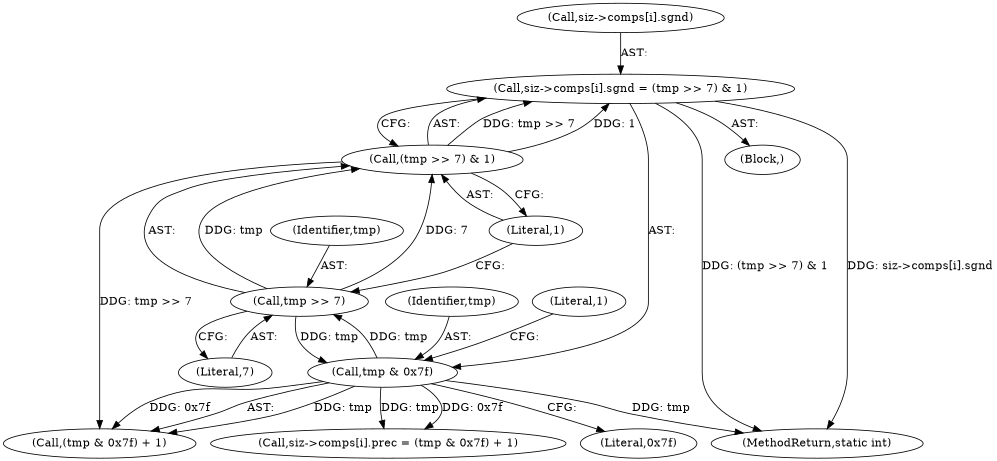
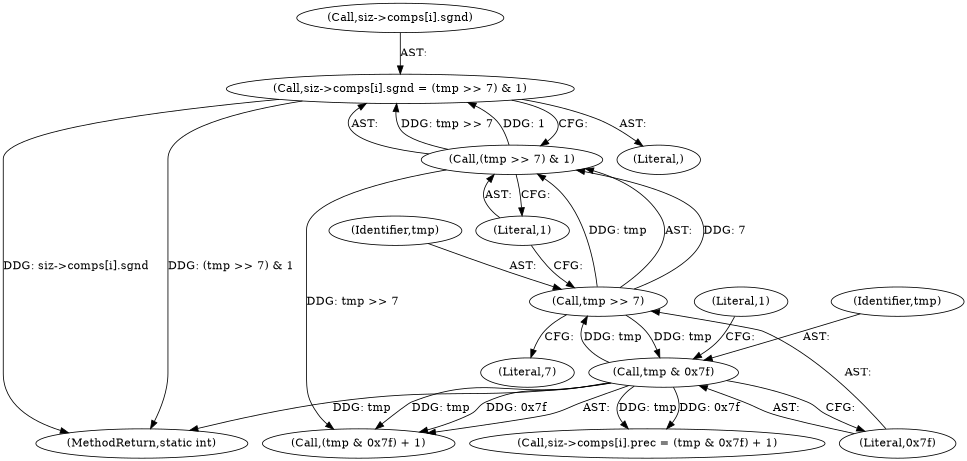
node "(Block,)": label "(Block,)" -> "(Literal,)"
edge "(Call,siz->comps[i].sgnd = (tmp >> 7) & 1)" -> "(Call,tmp & 0x7f)": now "(Literal,0x7f)" -> "(Call,tmp & 0x7f)"
edge "(Literal,7)" -> "(Call,tmp >> 7)": now "(Literal,0x7f)" -> "(Call,tmp >> 7)"
